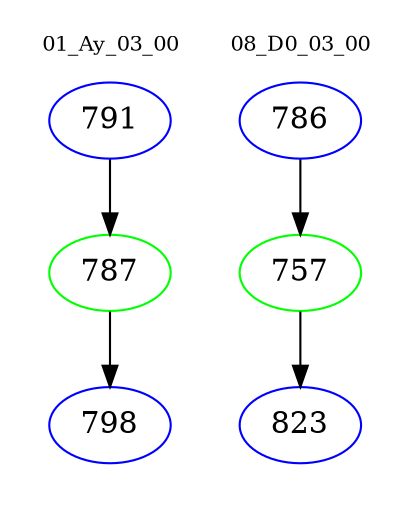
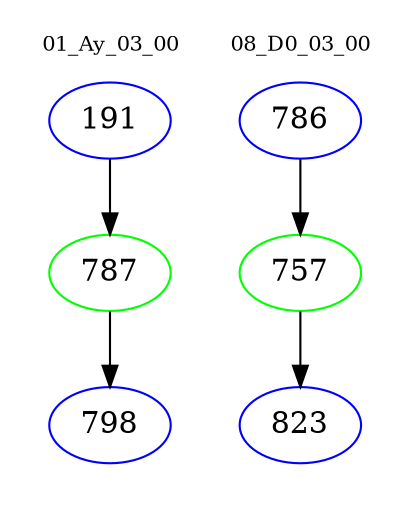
node "791": label "791" -> "191"
